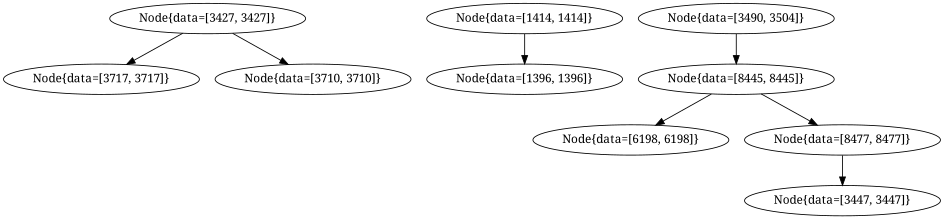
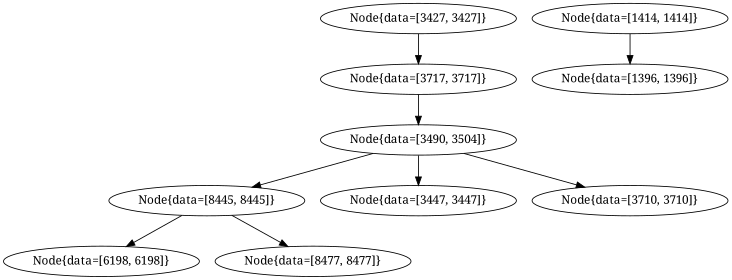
edge "Node{data=[3427, 3427]}" -> "Node{data=[3710, 3710]}": now "Node{data=[3490, 3504]}" -> "Node{data=[3710, 3710]}"
edge "Node{data=[3717, 3717]}" -> "Node{data=[3490, 3504]}": added
edge "Node{data=[8477, 8477]}" -> "Node{data=[3447, 3447]}": now "Node{data=[3490, 3504]}" -> "Node{data=[3447, 3447]}"
